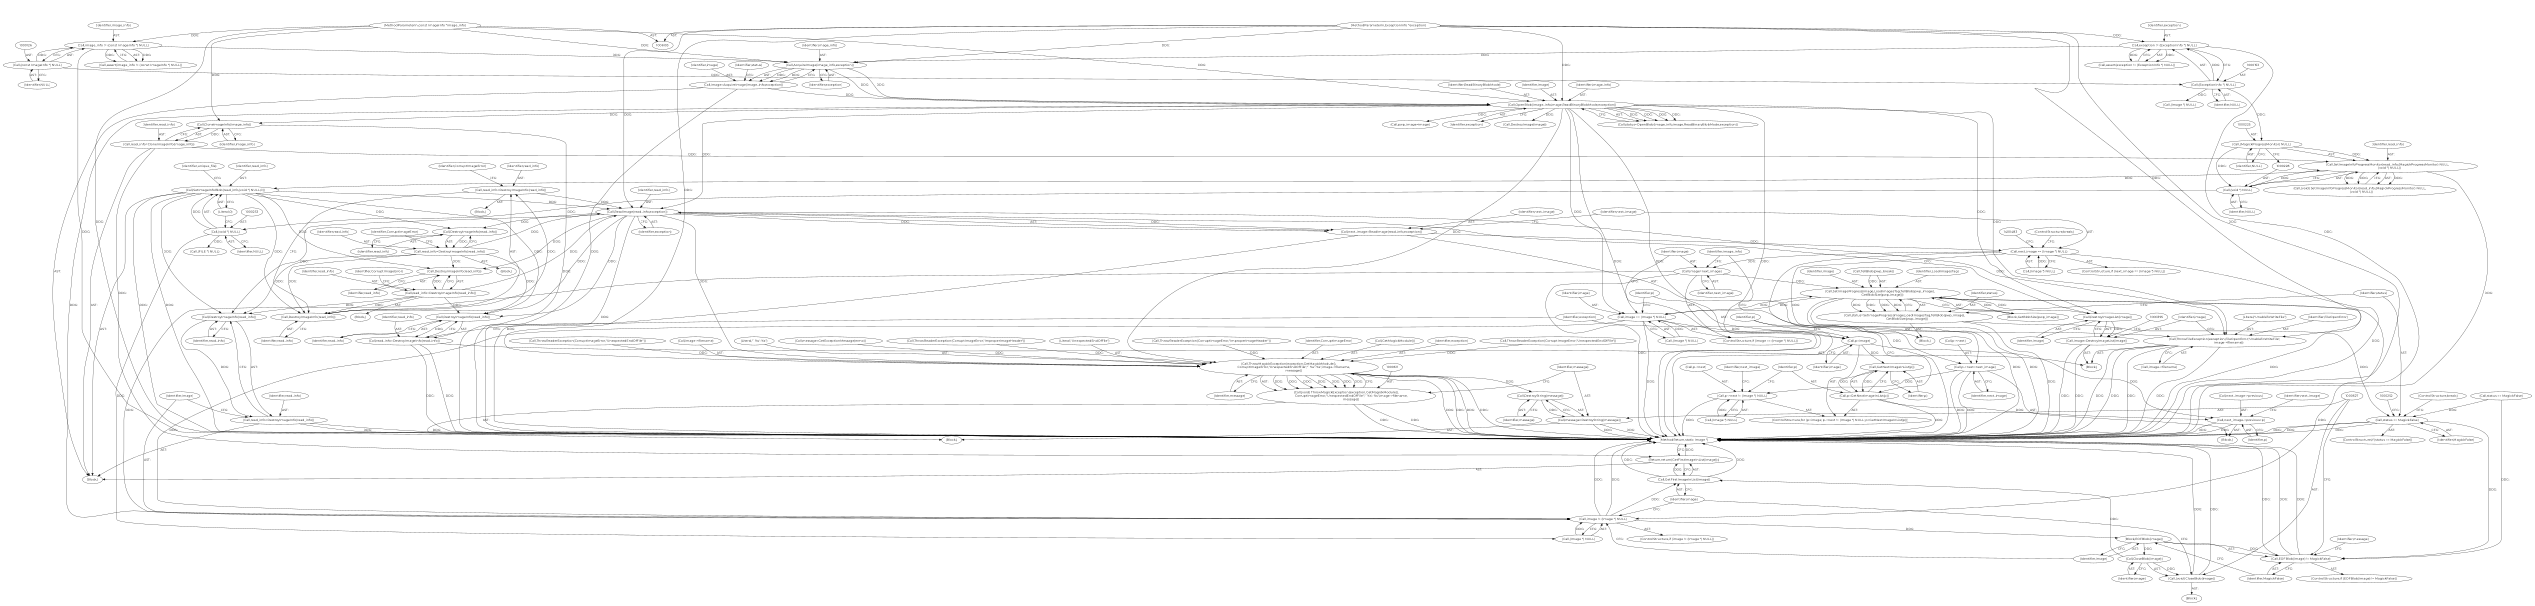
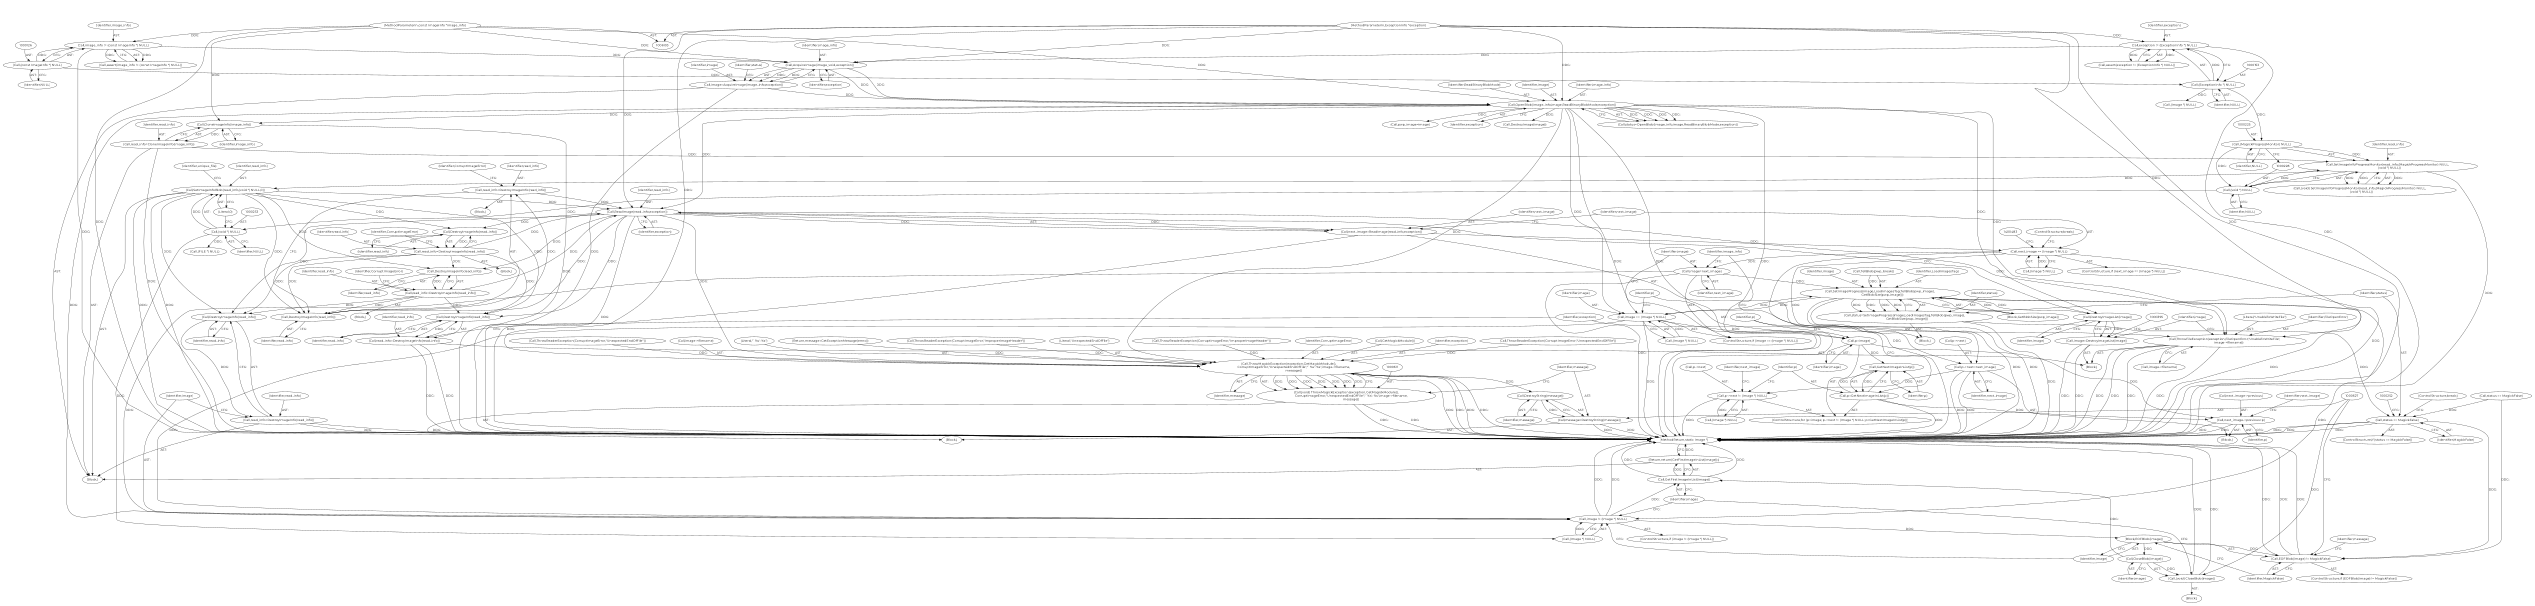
node "(Call,AcquireImage(image_info,exception))": label "(Call,AcquireImage(image_info,exception))" -> "(Call,AcquireImage(image_void,exception))"
node "(Call,message=GetExceptionMessage(errno))": label "(Call,message=GetExceptionMessage(errno))" -> "(Return,message=GetExceptionMessage(errno))"
edge "(Call,read_info=CloneImageInfo(image_info))" -> "(Return,return(GetFirstImageInList(image));)": now "(Call,read_info=CloneImageInfo(image_info))" -> "(MethodReturn,static Image *)"
edge "1000627" -> "(Call,(void) CloseBlob(image))": label "AST: " -> "DDG: "
